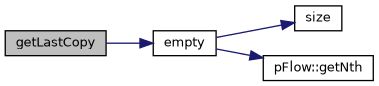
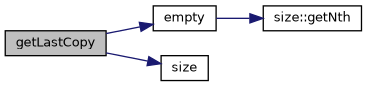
edge "empty" -> "size": now "getLastCopy" -> "size"
node "pFlow::getNth": label "pFlow::getNth" -> "size::getNth"
